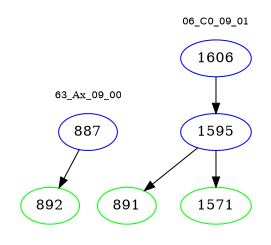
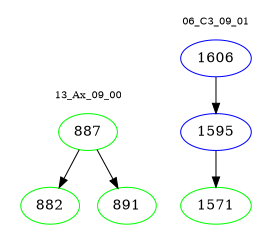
cluster "06_C0_09_01": label "06_C0_09_01" -> "06_C3_09_01"
cluster "63_Ax_09_00": label "63_Ax_09_00" -> "13_Ax_09_00"
node "887": color blue -> green
edge "1595" -> "891": now "887" -> "891"
node "892": label "892" -> "882"
